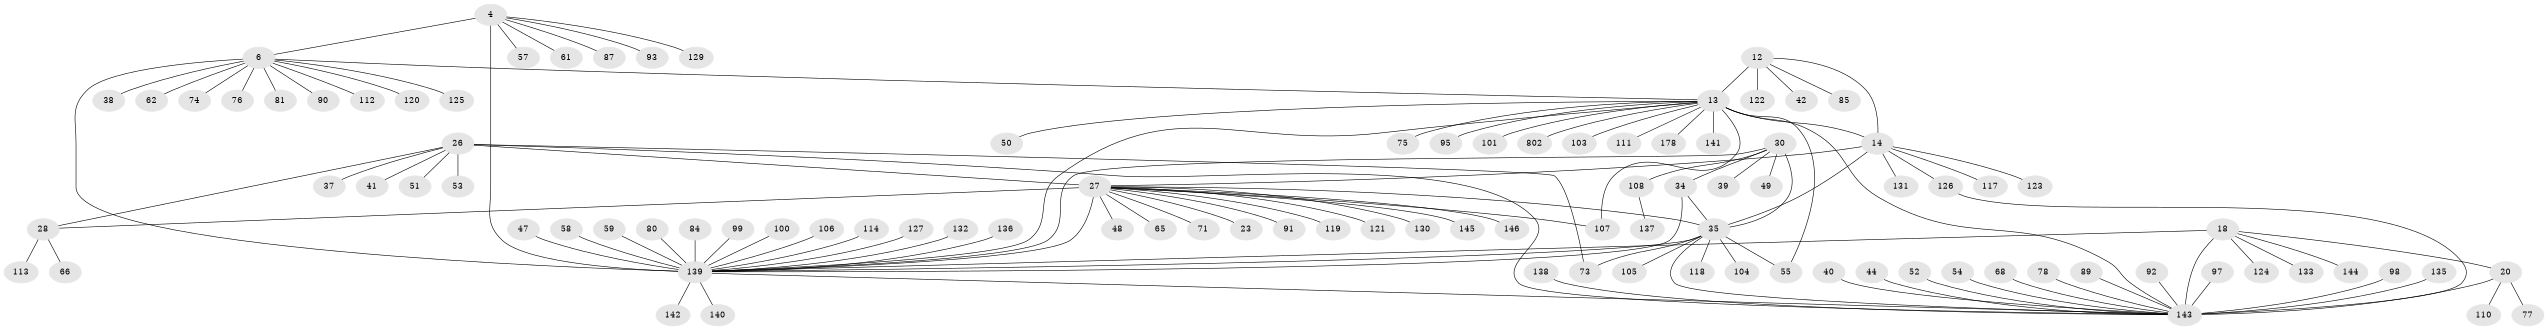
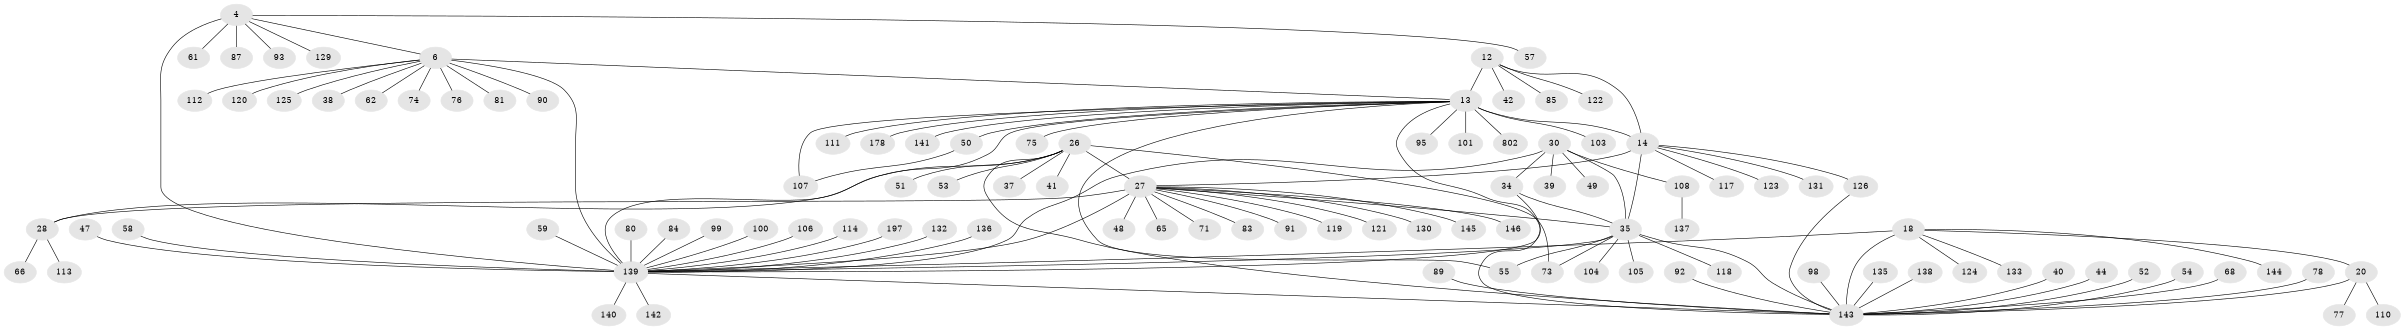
edge "27" -- "107": now "50" -- "107"
node "127": label "127" -> "197"
node "23": label "23" -> "83"
node "97": removed
